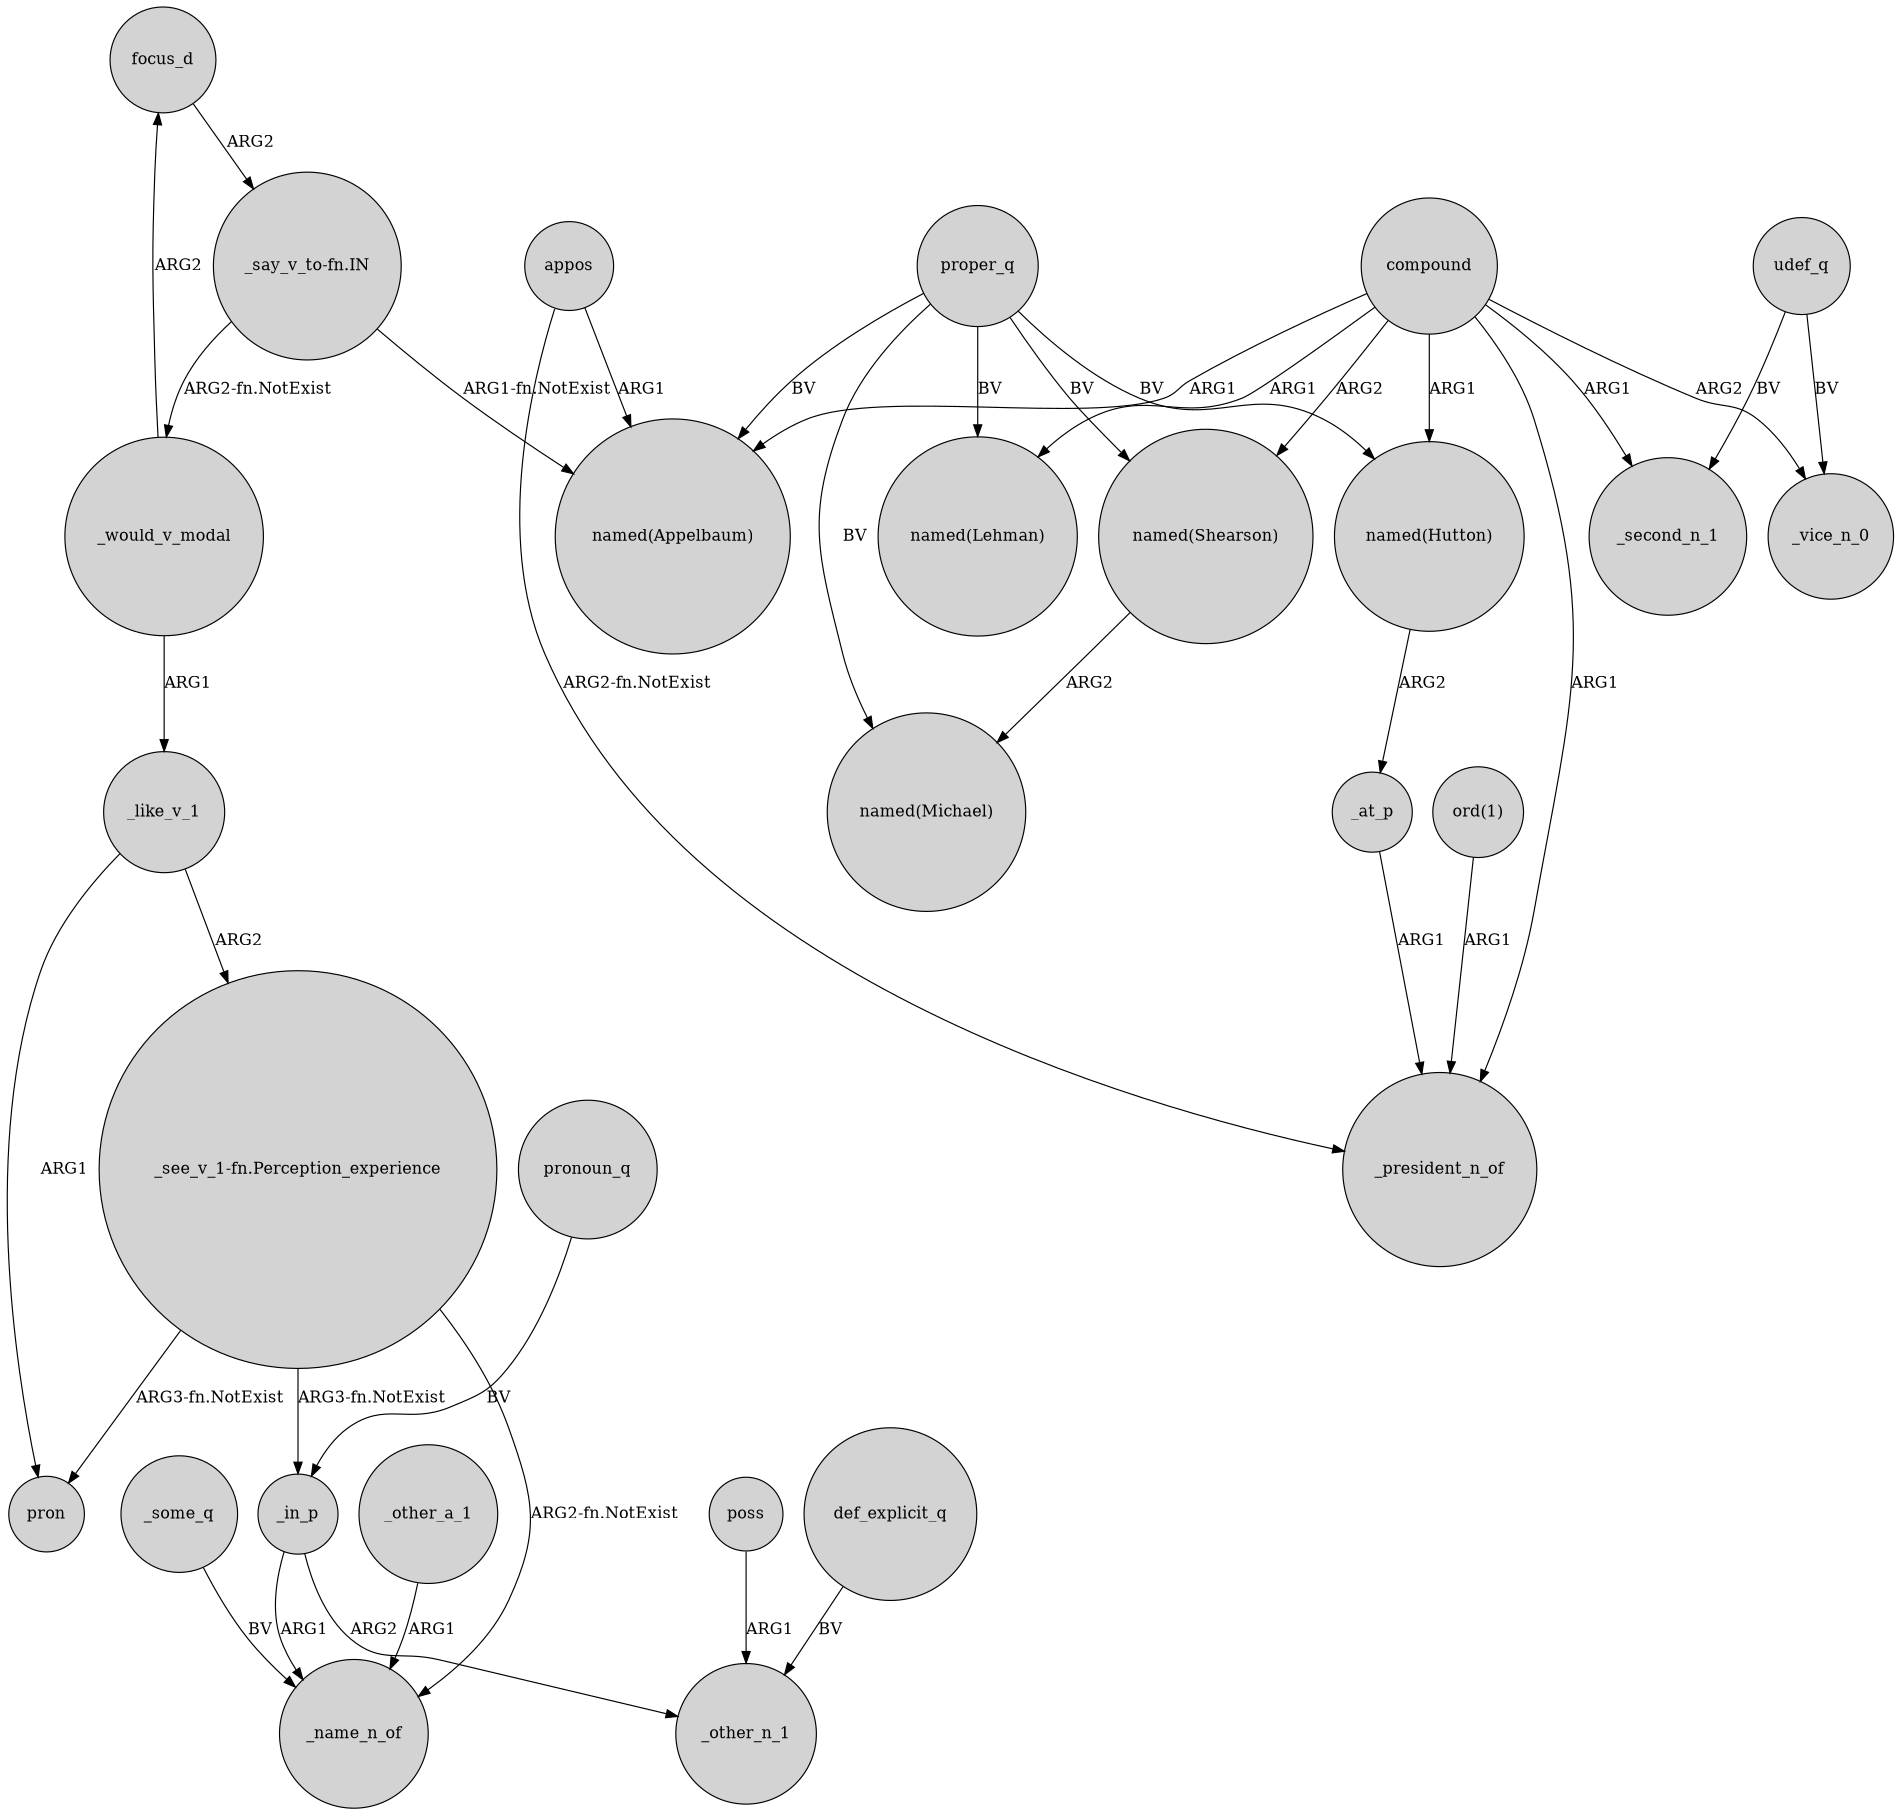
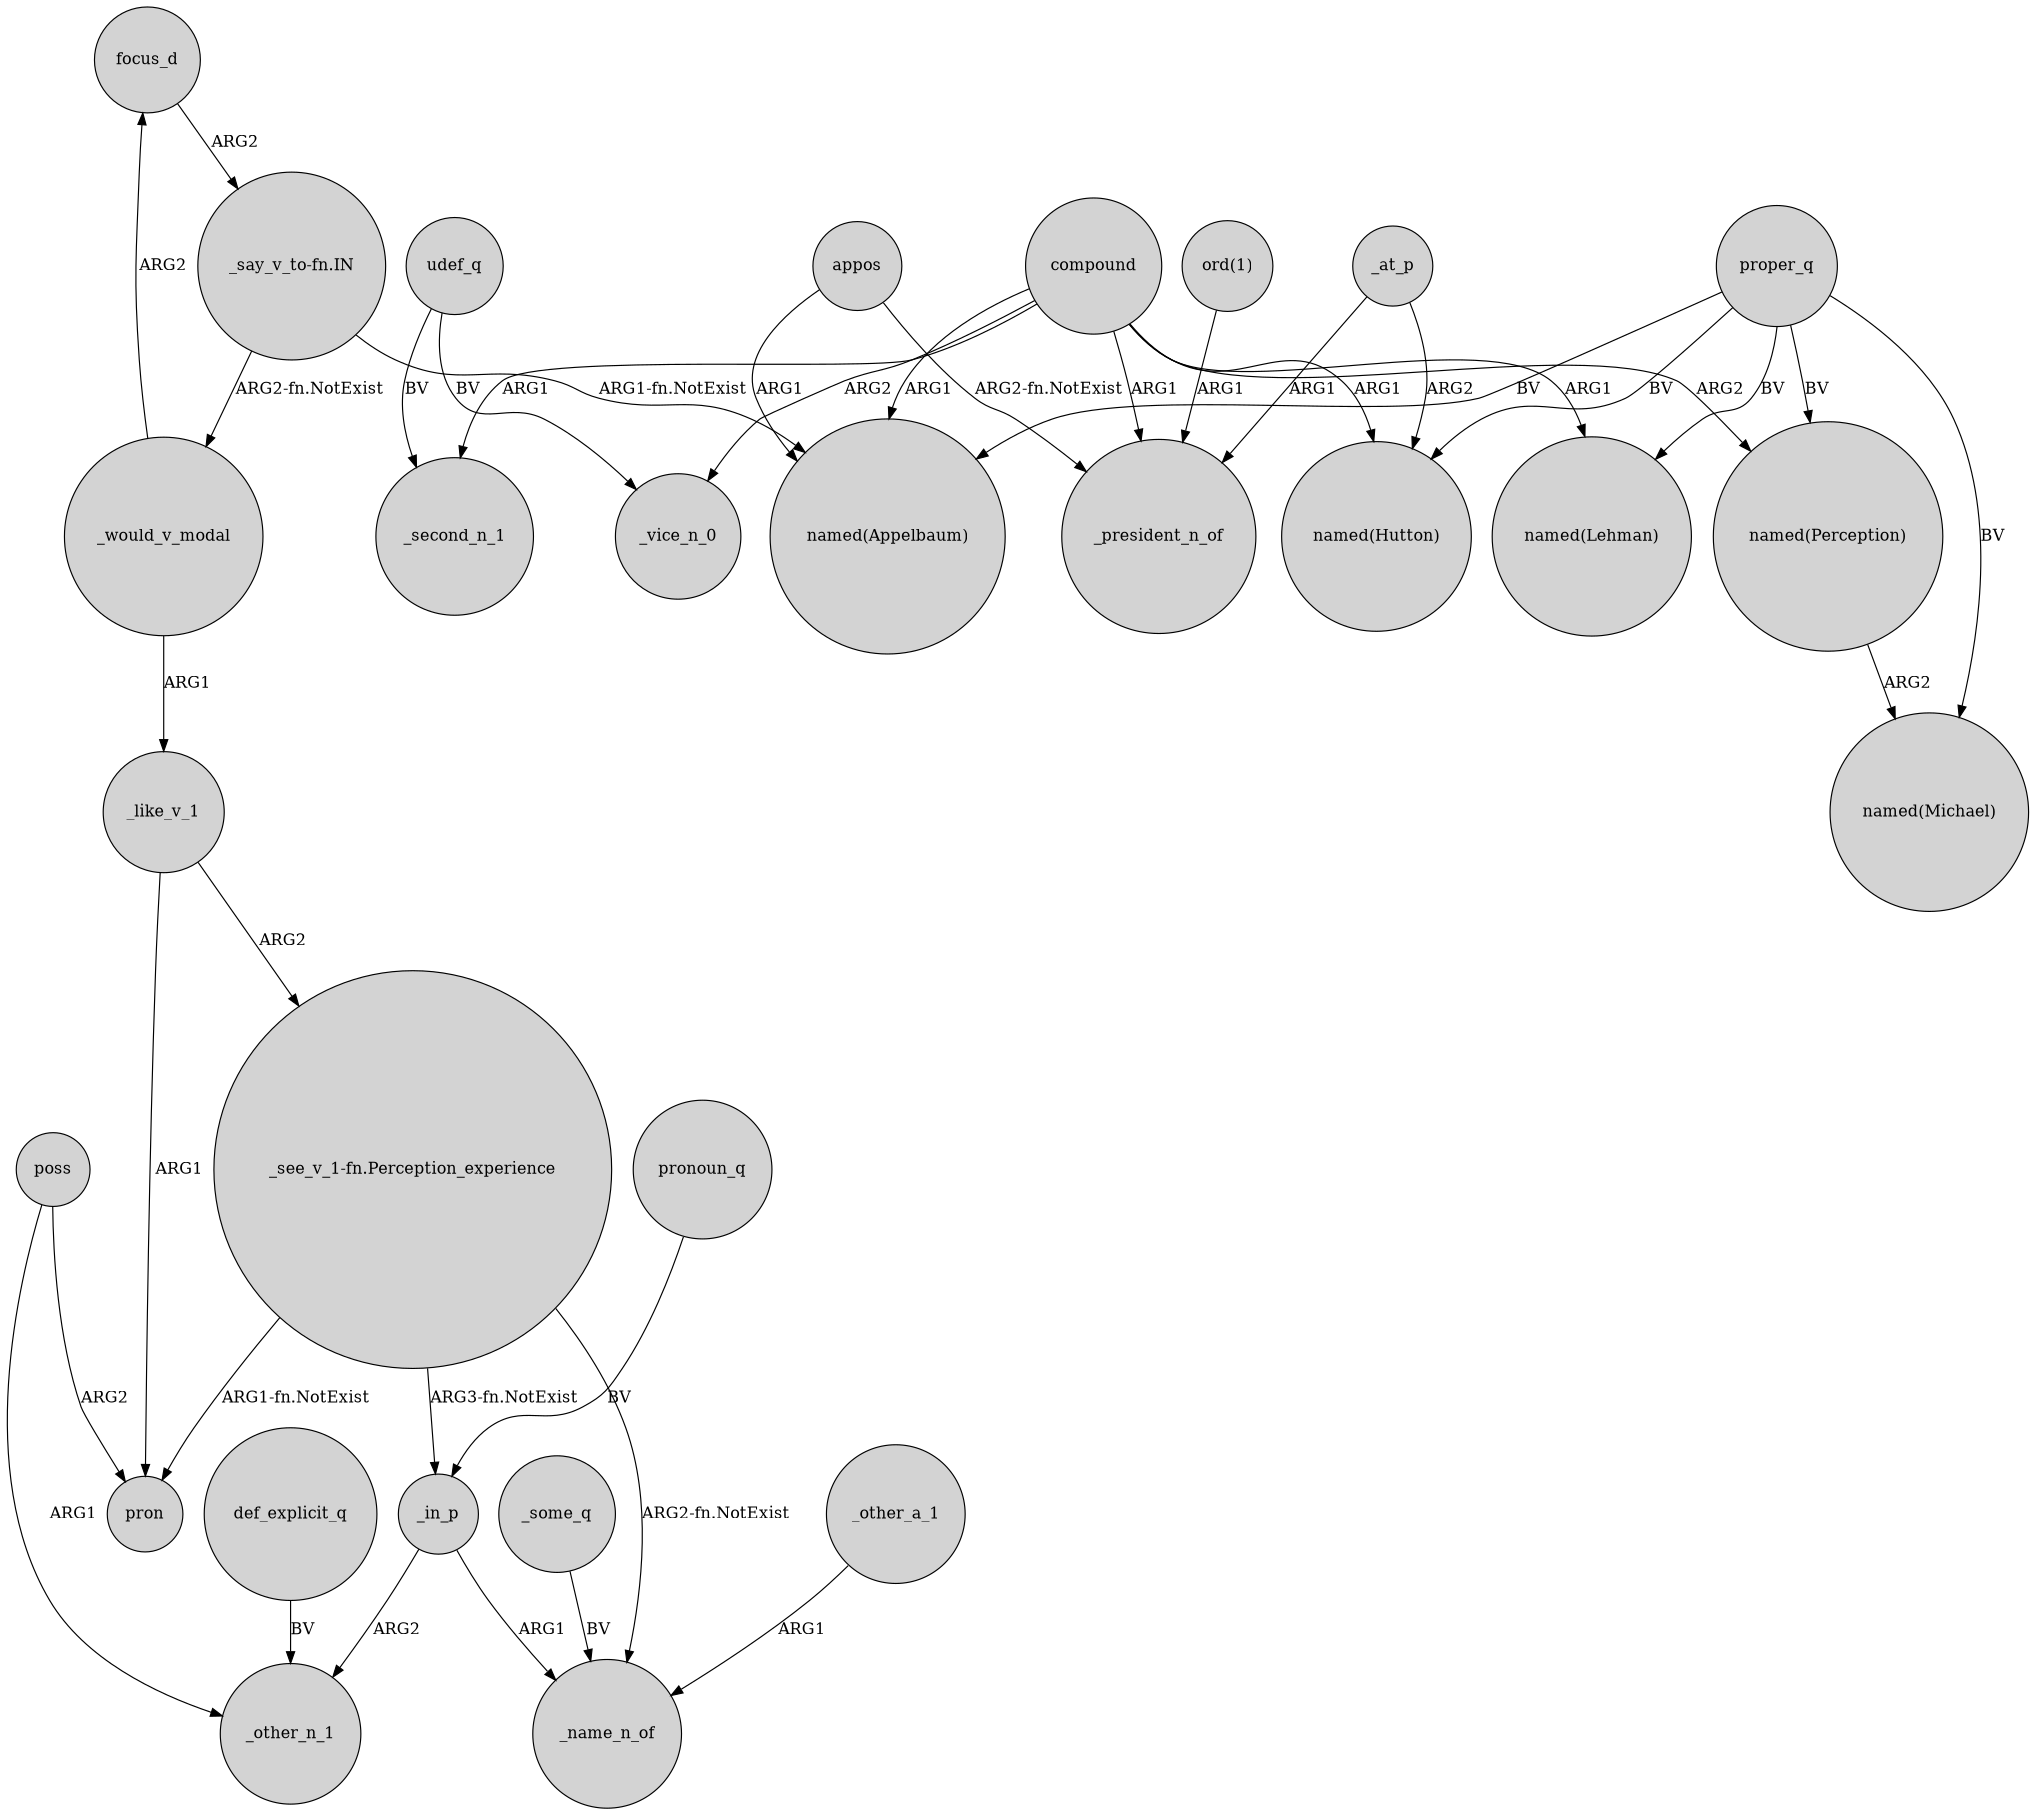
node "named(Shearson)": label "named(Shearson)" -> "named(Perception)"
edge "named(Hutton)" -> "_at_p": reversed
edge "poss" -> "pron": added, label "ARG2"
edge "_see_v_1-fn.Perception_experience" -> "pron": label "ARG3-fn.NotExist" -> "ARG1-fn.NotExist"
